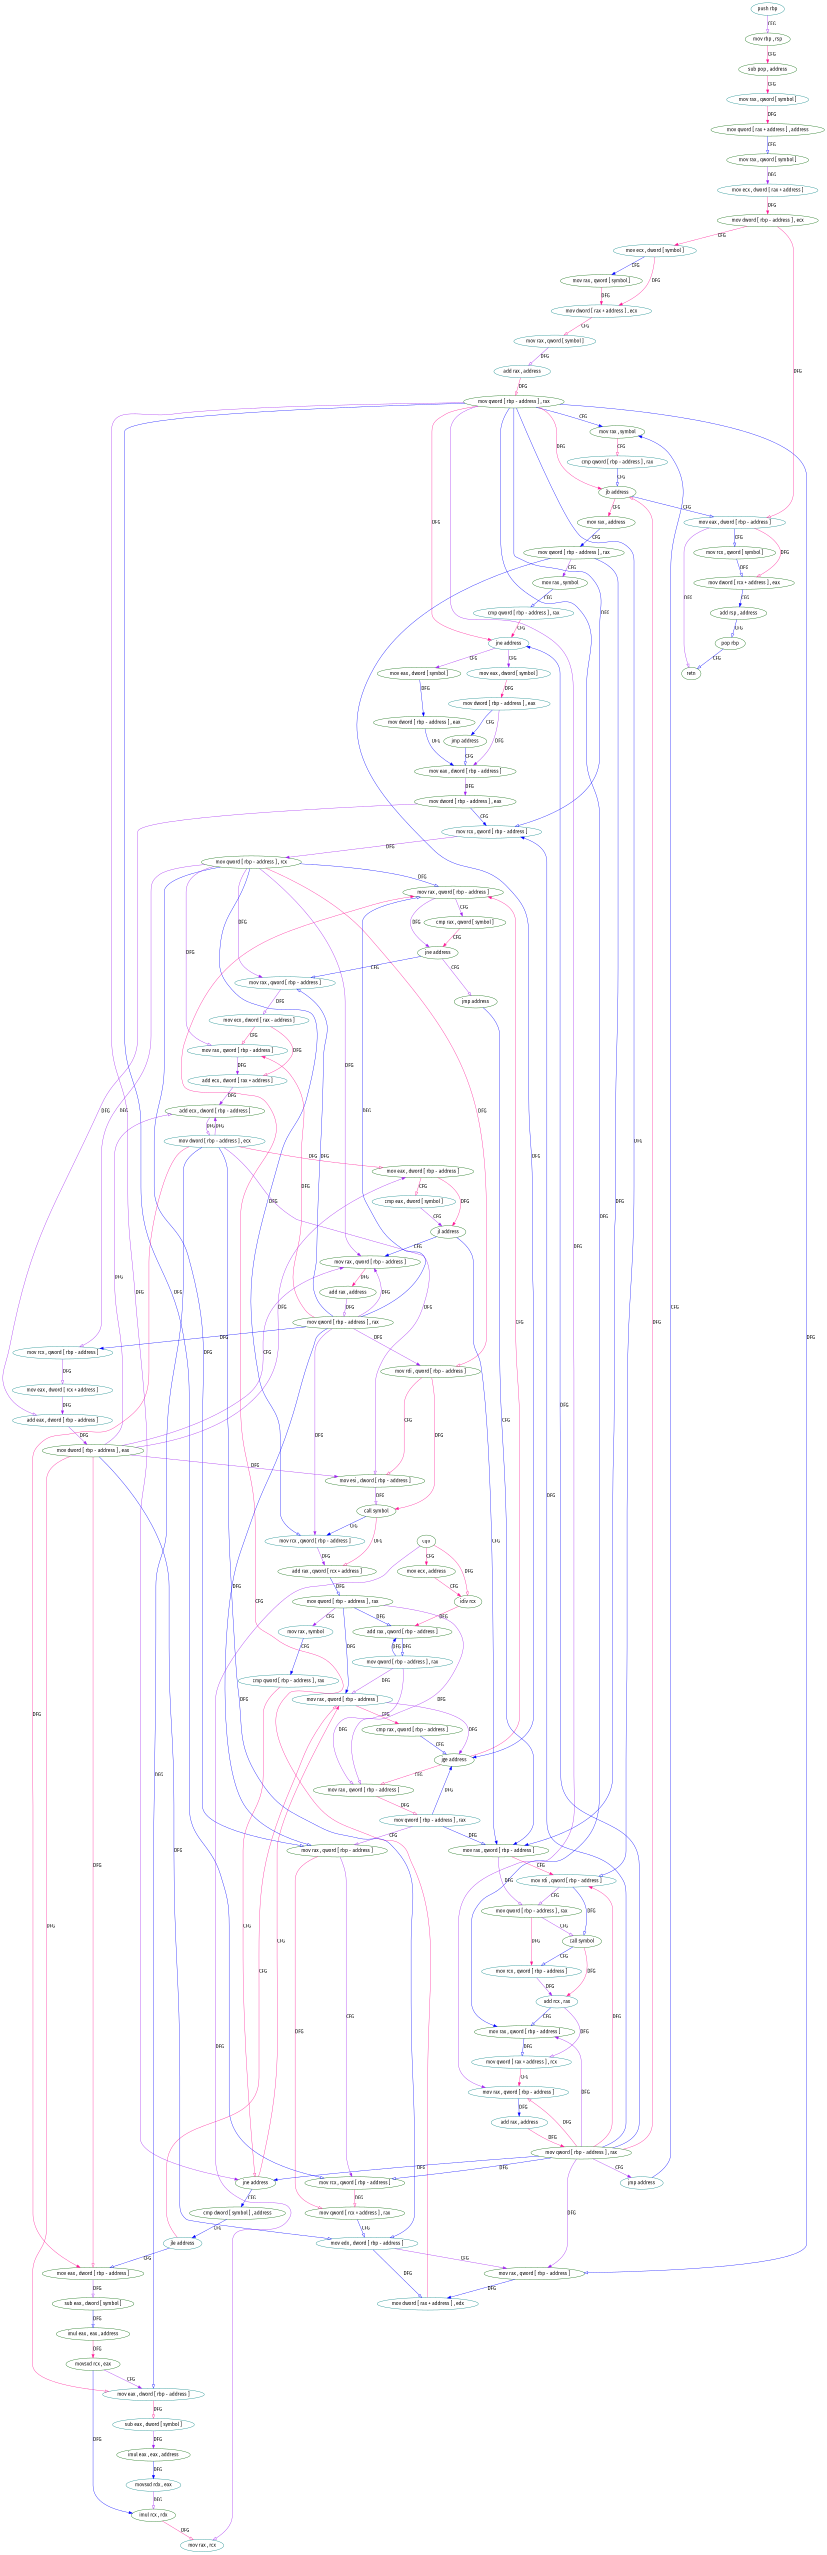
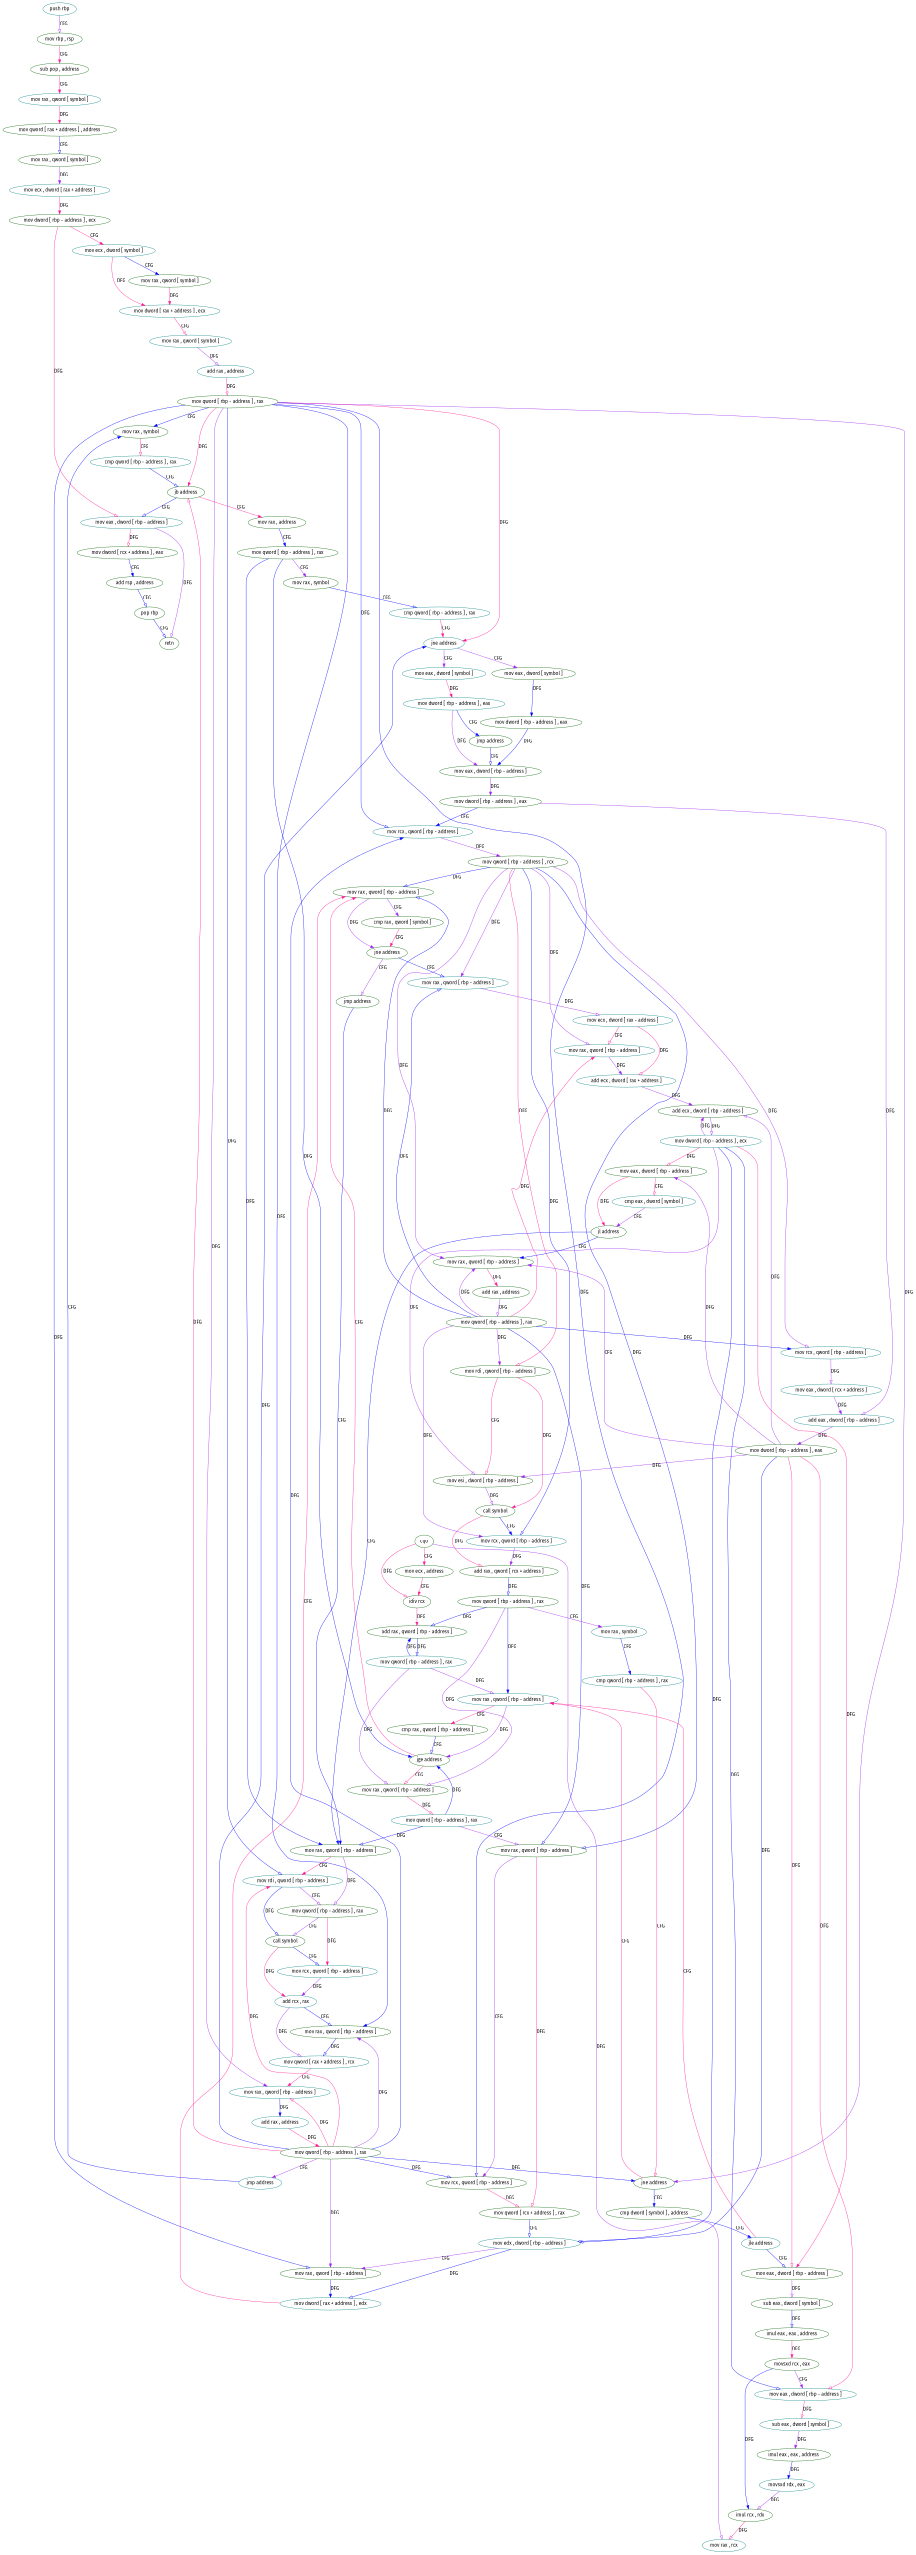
node "mov rcx , qword [ symbol ]": removed
